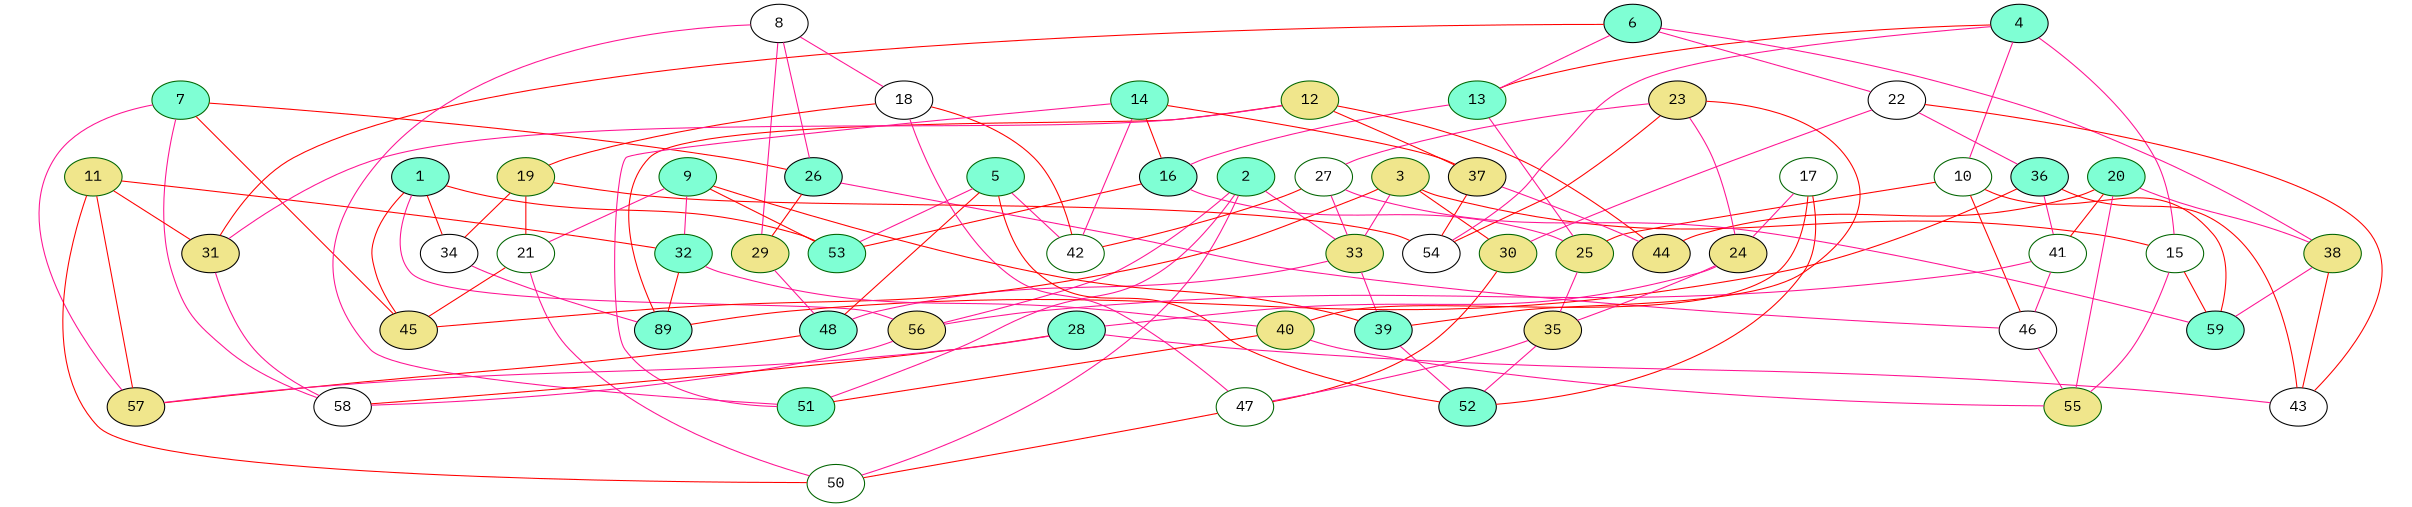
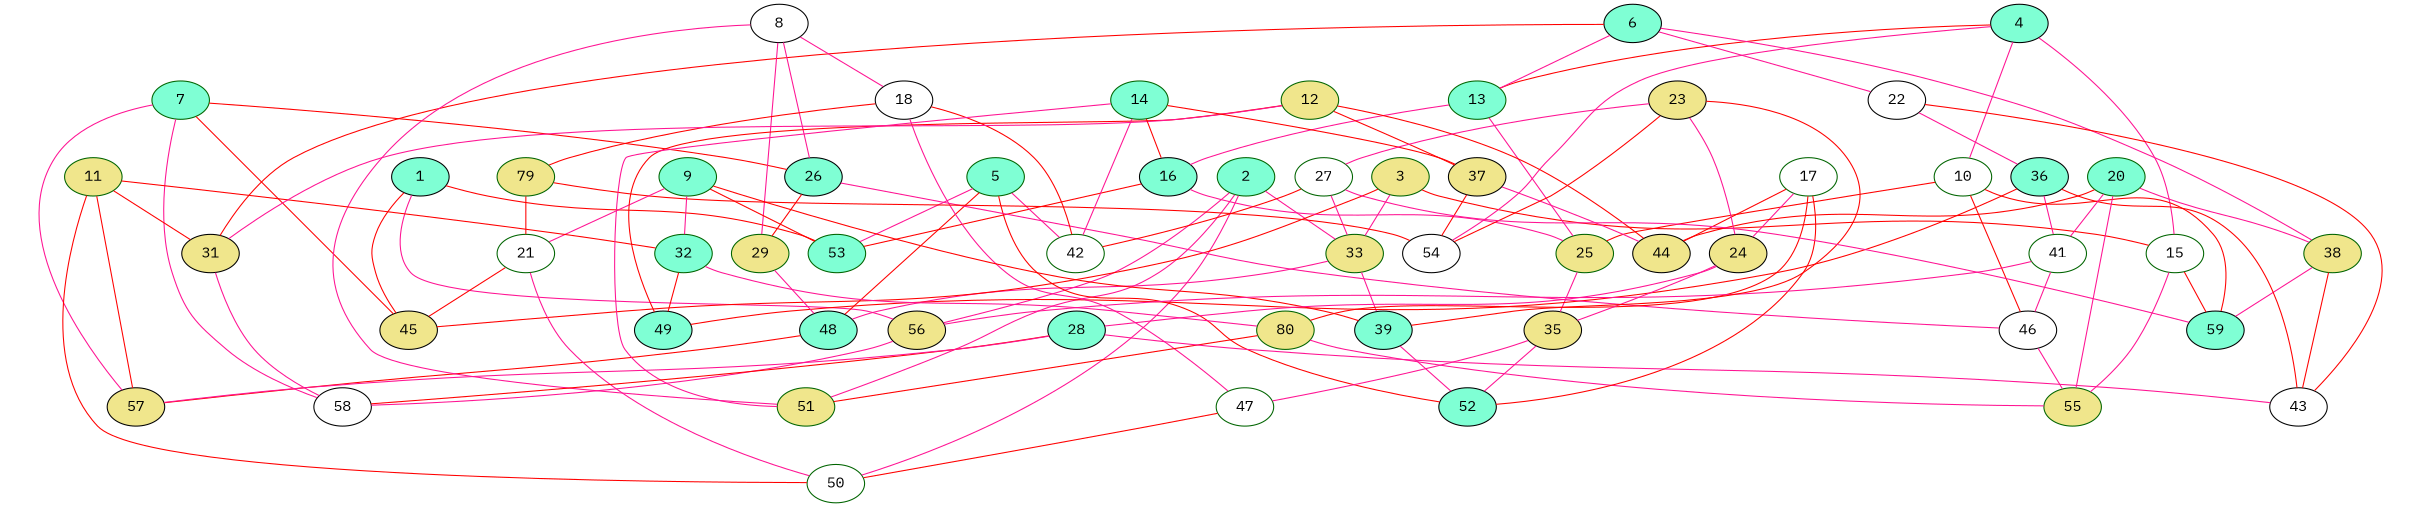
node "19": label "19" -> "79"
edge "17" -- "44": added
edge "20" -- "41": color red -> deeppink
node "34": removed
node "30": removed
node "89": label "89" -> "49"
node "40": label "40" -> "80"
node "51": fillcolor aquamarine -> khaki
